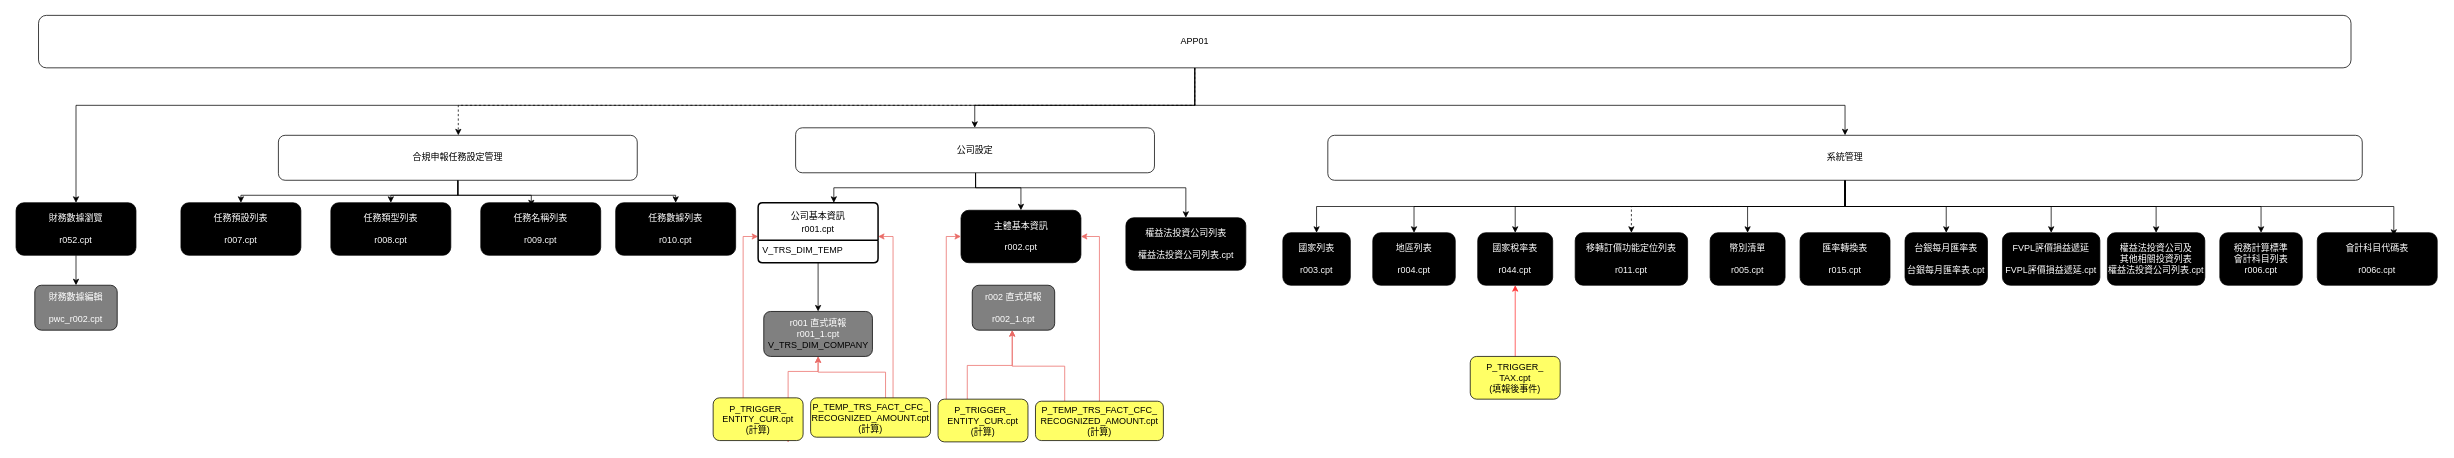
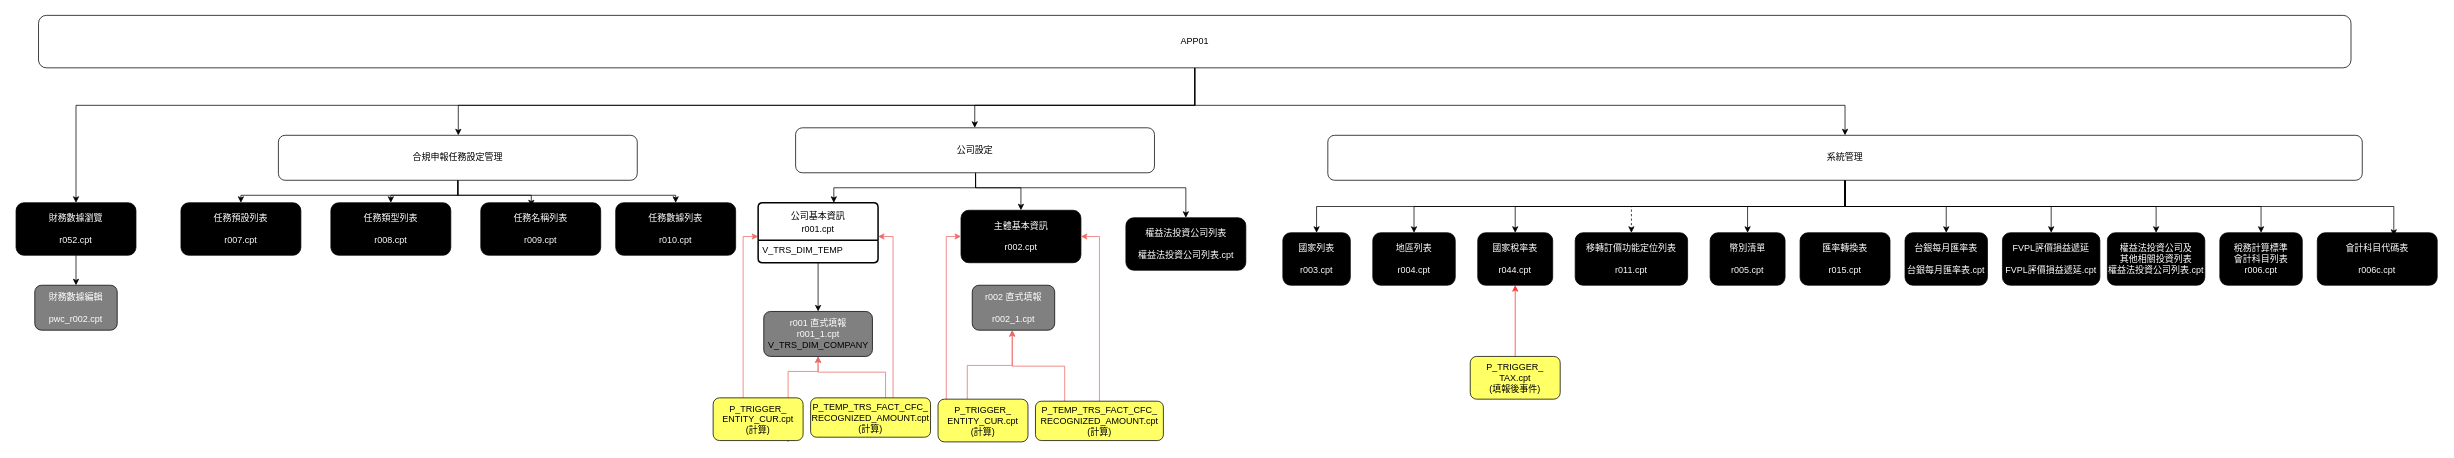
edge "APP01" -> "合規申報任務設定管理": style dashed -> solid
